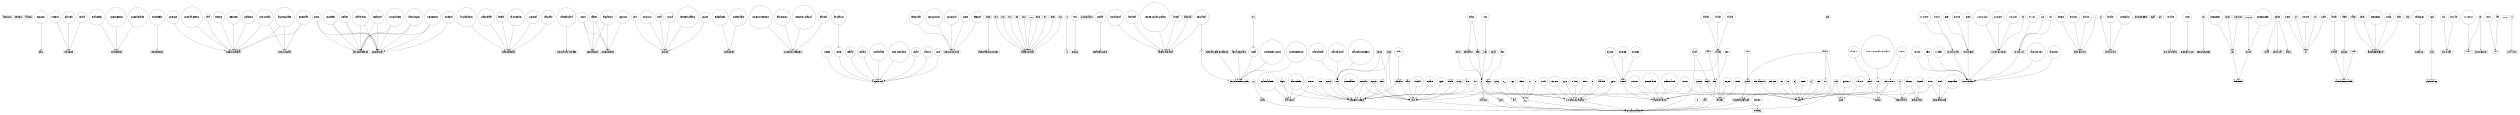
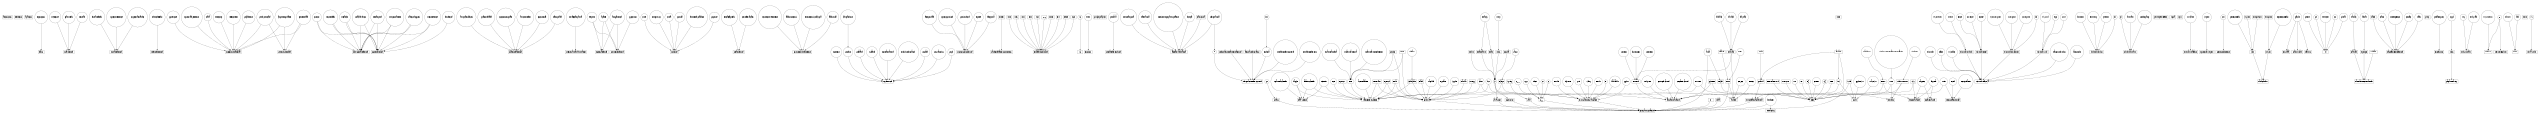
node "высшая": label "высшая" -> "дисциплинирован"
node "развитие": label "развитие" -> "programming"
node "Open": label "Open" -> "TypeScript"
